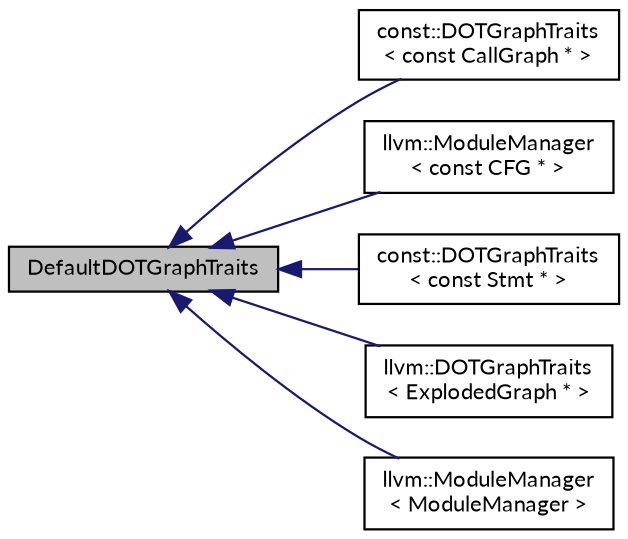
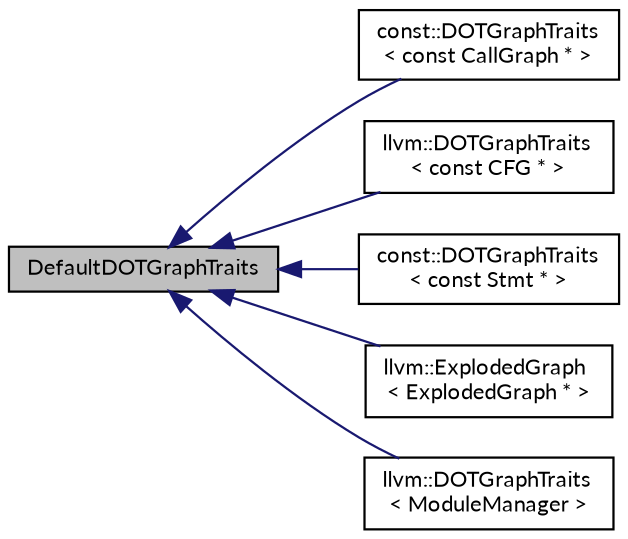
node "llvm::ModuleManager < const CFG * >": label "llvm::ModuleManager < const CFG * >" -> "llvm::DOTGraphTraits < const CFG * >"
node "llvm::DOTGraphTraits < ExplodedGraph * >": label "llvm::DOTGraphTraits < ExplodedGraph * >" -> "llvm::ExplodedGraph < ExplodedGraph * >"
node "llvm::ModuleManager < ModuleManager >": label "llvm::ModuleManager < ModuleManager >" -> "llvm::DOTGraphTraits < ModuleManager >"
